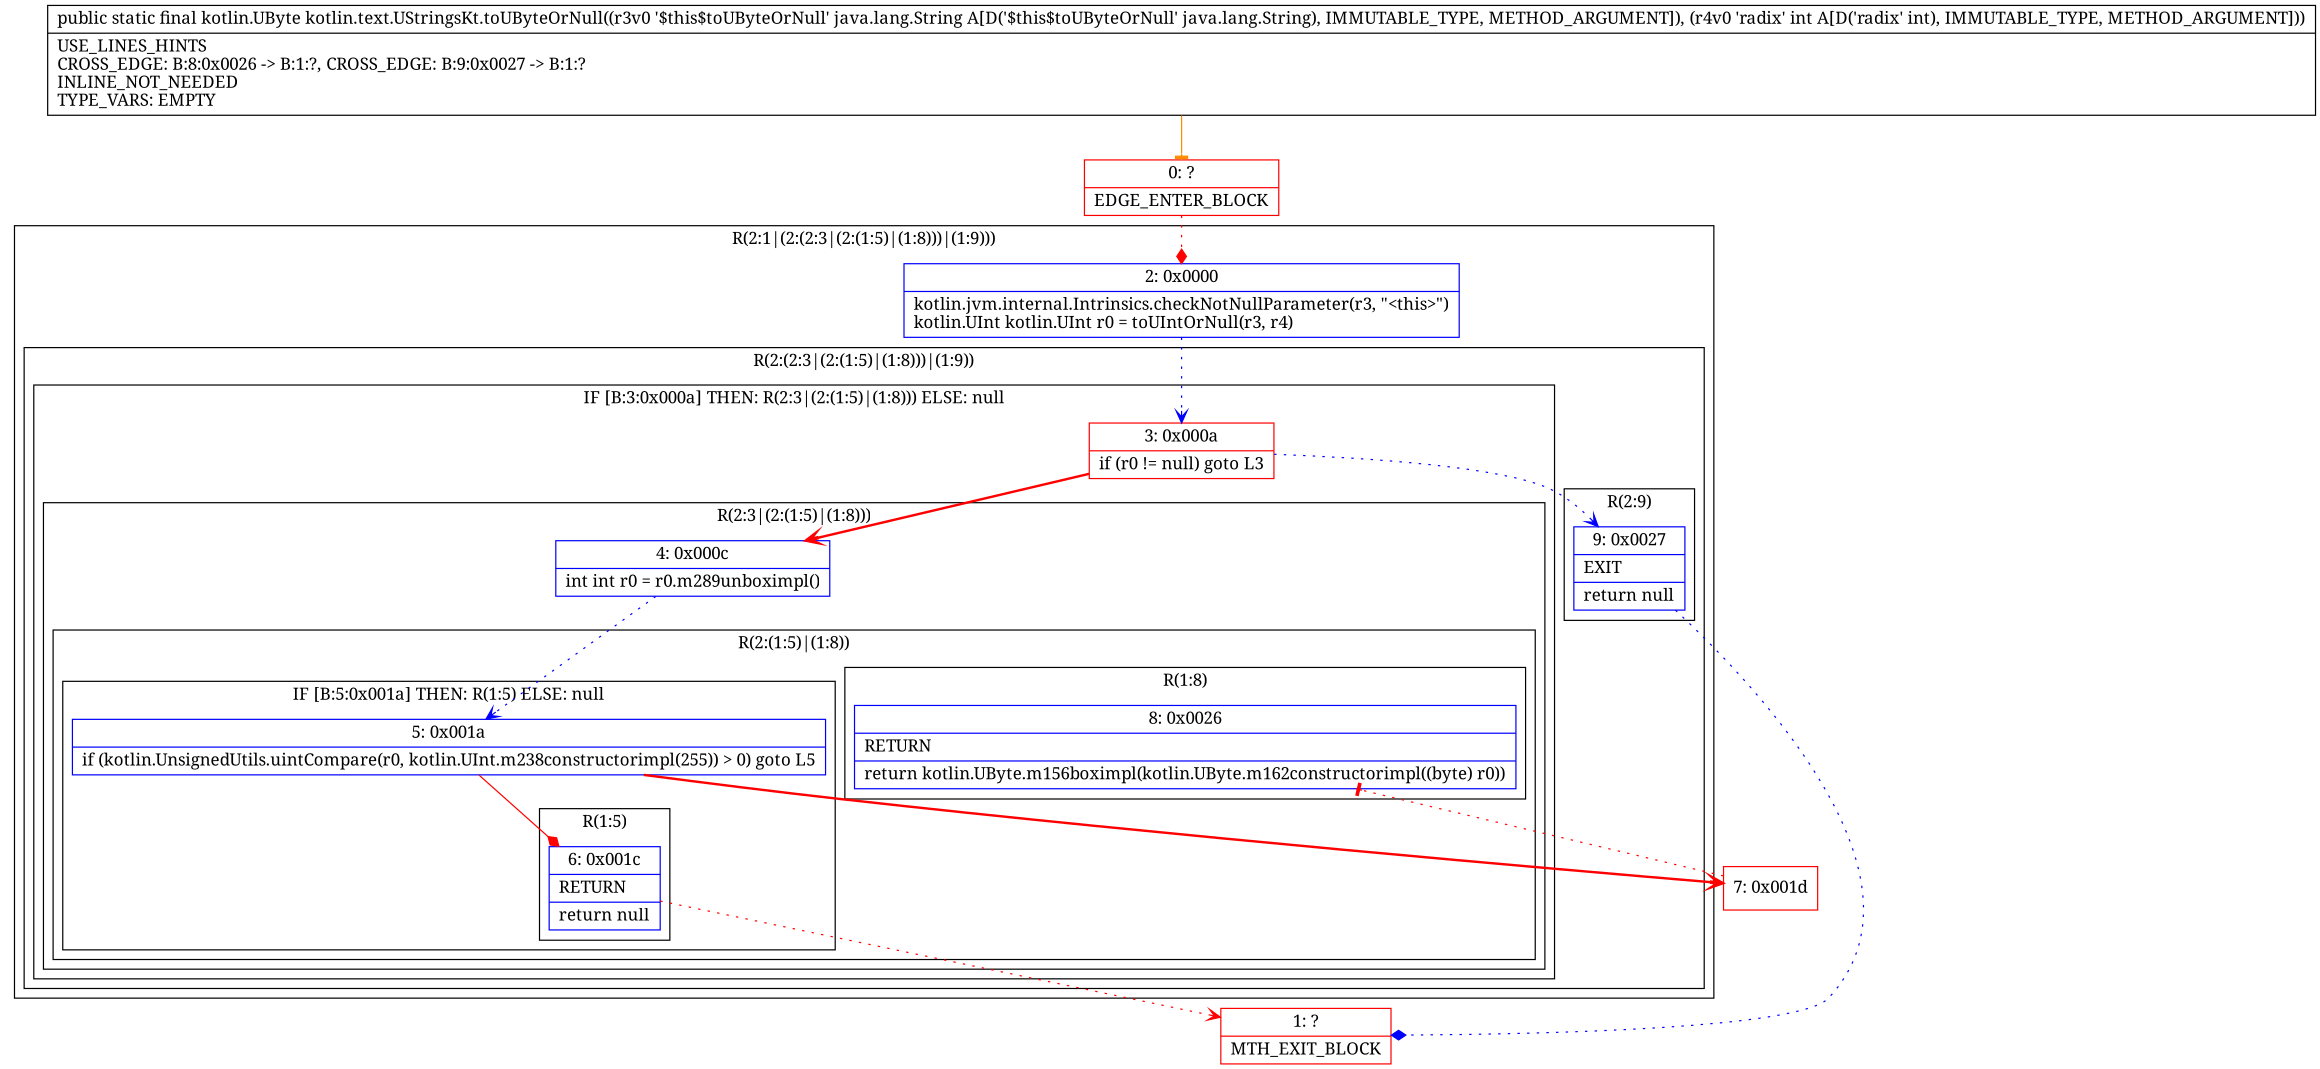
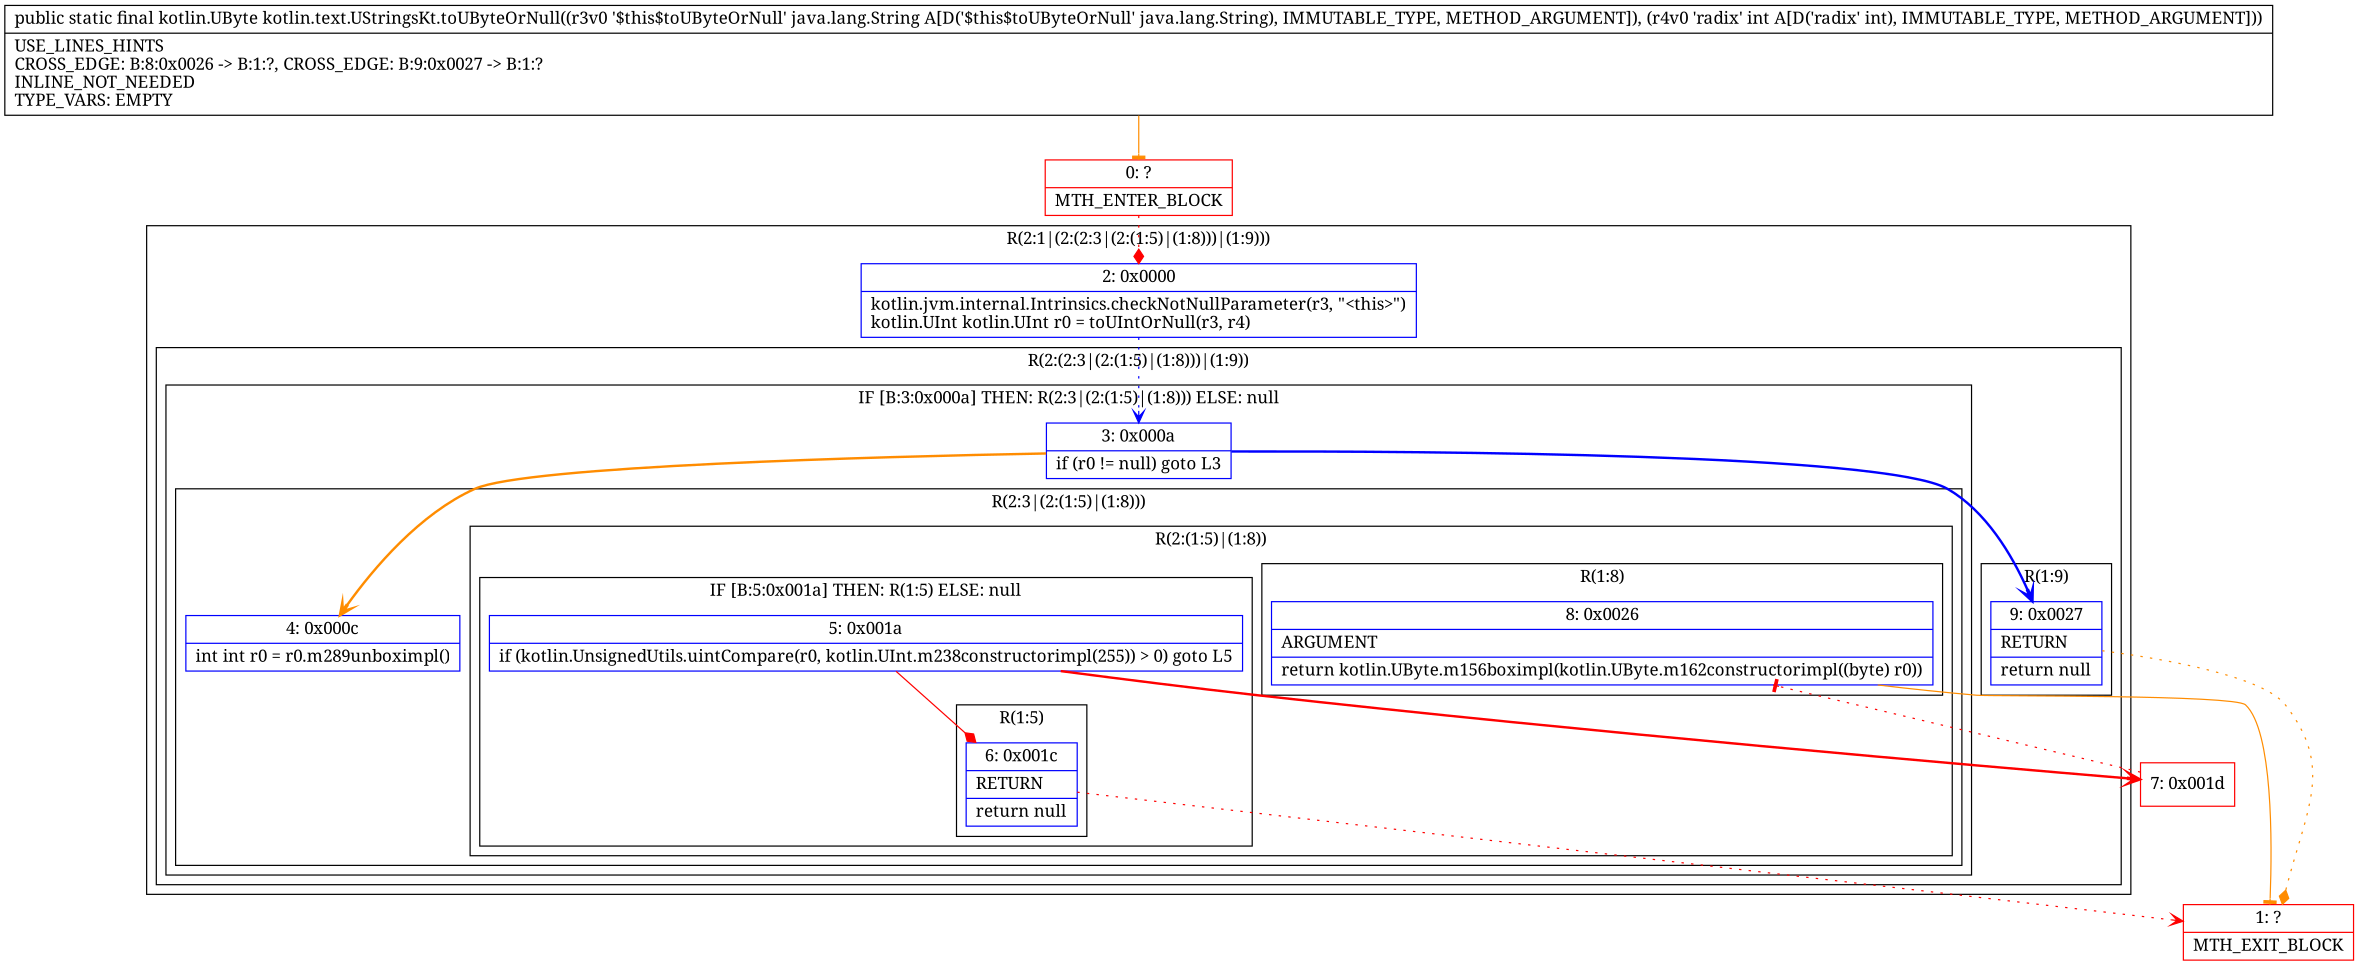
node "0: ?": text "EDGE_ENTER_BLOCK" -> "MTH_ENTER_BLOCK"
node "3: 0x000a": color red -> blue
edge "3: 0x000a" -> "9: 0x0027": style dotted -> bold
cluster "R(2:9)": label "R(2:9)" -> "R(1:9)"
edge "3: 0x000a" -> "4: 0x000c": color red -> darkorange
node "9: 0x0027": text "EXIT" -> "RETURN"
edge "4: 0x000c" -> "5: 0x001a": removed
edge "8: 0x0026" -> "1: ?": added
node "8: 0x0026": text "RETURN" -> "ARGUMENT"
edge "9: 0x0027" -> "1: ?": color blue -> darkorange
